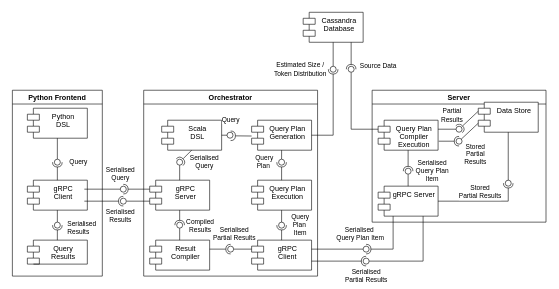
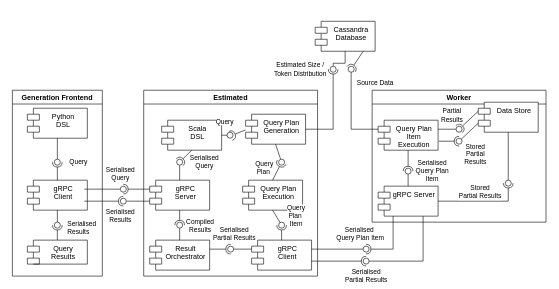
node "Cassandra Database": moved (333, 27) -> (345, 36)
node "Python Frontend": label "Python Frontend" -> "Generation Frontend"
node "Orchestrator": label "Orchestrator" -> "Estimated"
node "Server": label "Server" -> "Worker"
node "Query Plan Compiler Execution": label "Query Plan Compiler Execution" -> "Query Plan Item Execution"
node "Query Plan Generation": moved (282, 135) -> (276, 129)
node "Query Plan Execution": moved (282, 195) -> (273, 195)
node "Result Compiler": label "Result Compiler" -> "Result Orchestrator"
